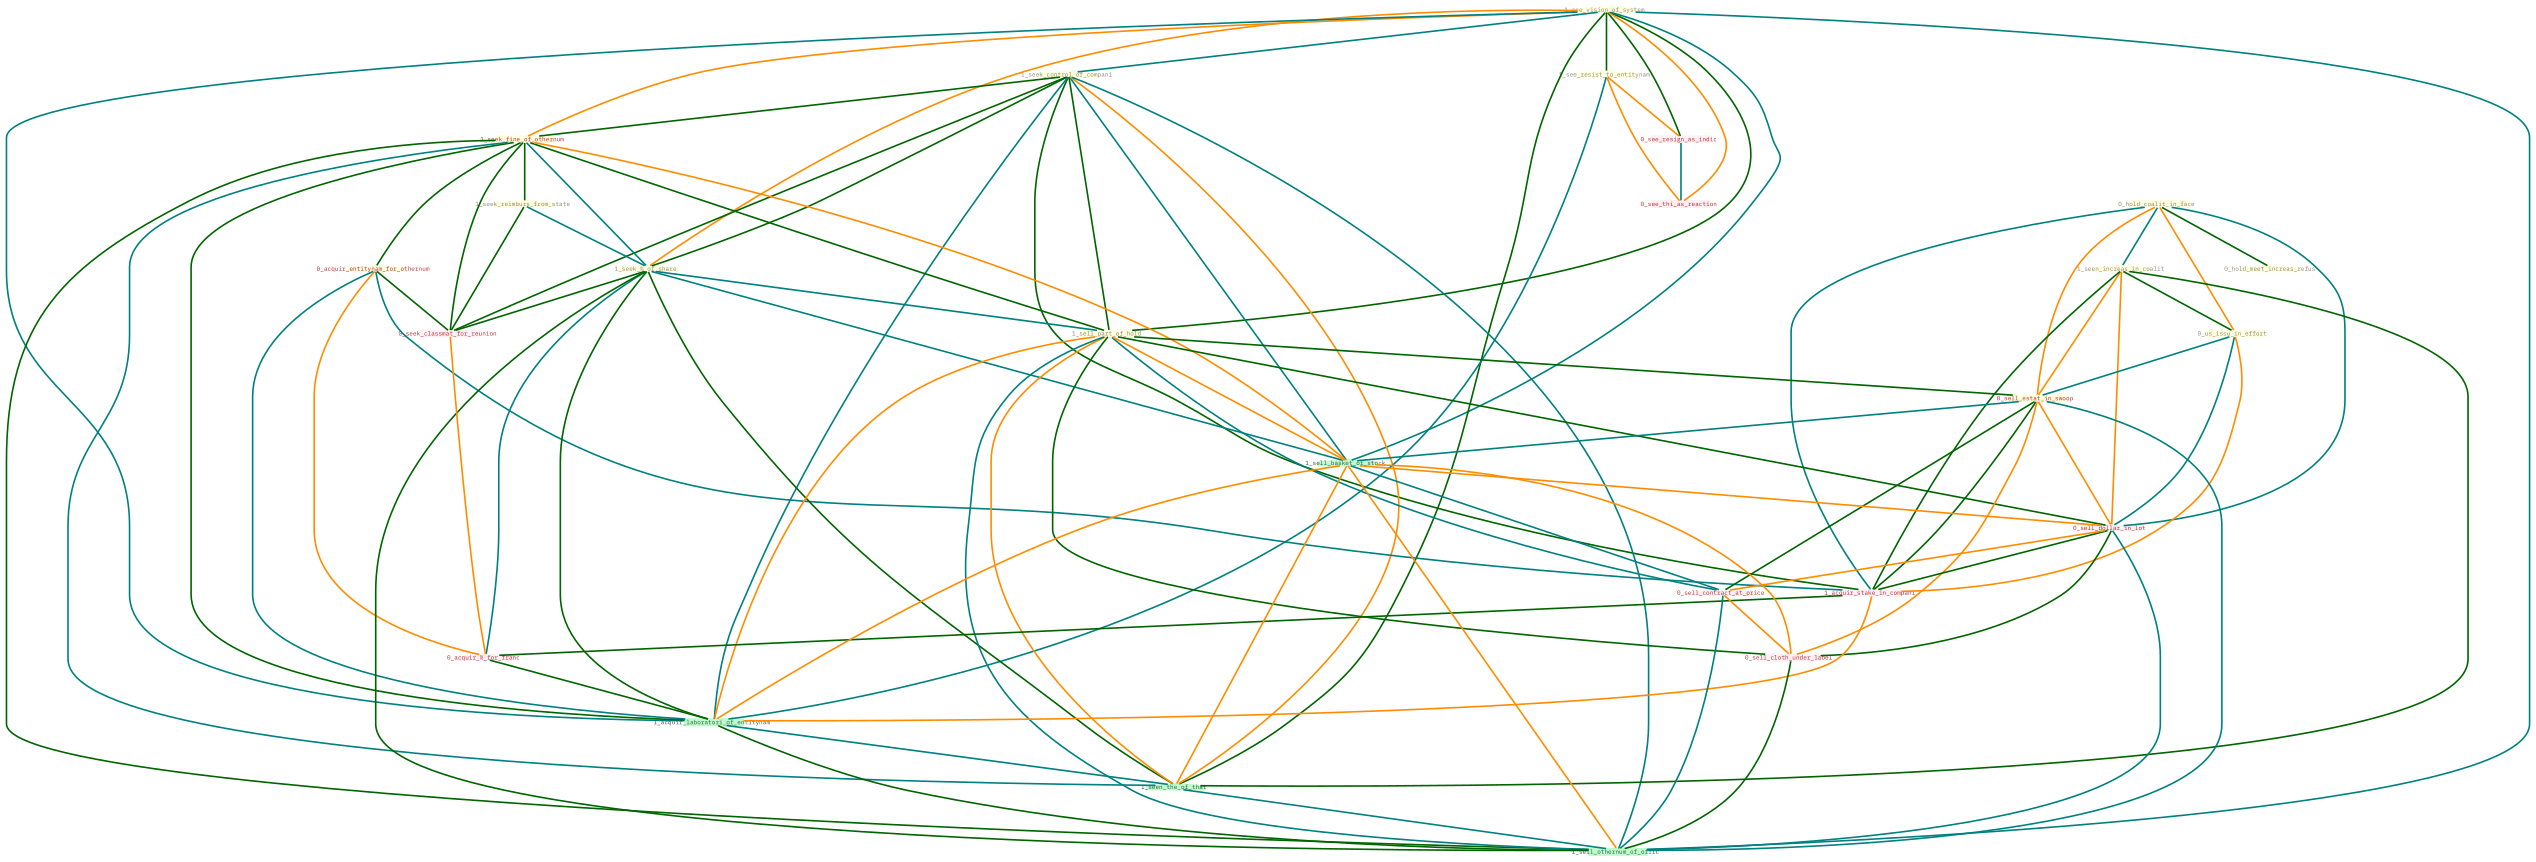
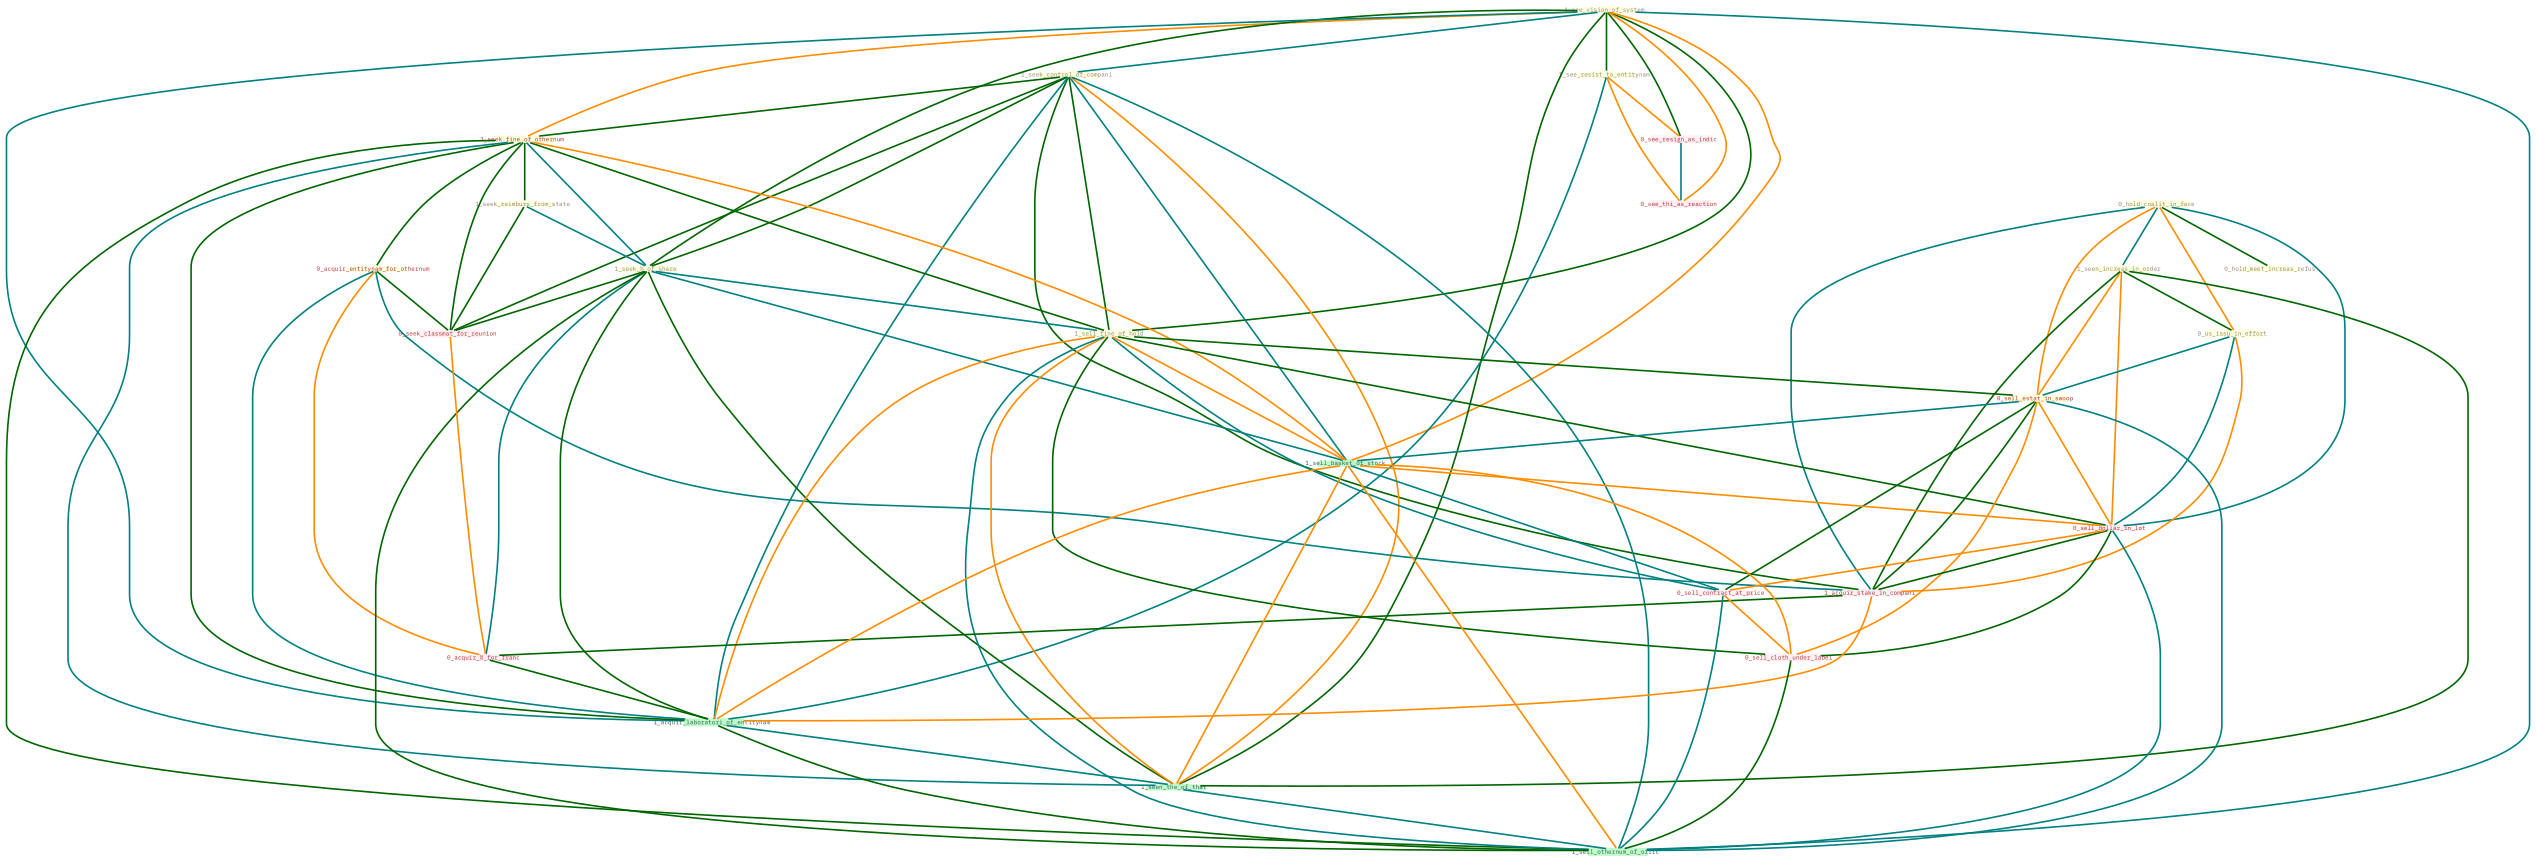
edge "1_see_vision_of_system" -- "1_seek_%_of_share": color darkorange -> darkgreen
node "1_seen_increas_in_coalit": label "1_seen_increas_in_coalit" -> "1_seen_increas_in_order"
edge "1_see_vision_of_system" -- "1_sell_basket_of_stock": color teal -> darkorange
node "1_sell_part_of_hold": label "1_sell_part_of_hold" -> "1_sell_fine_of_hold"
